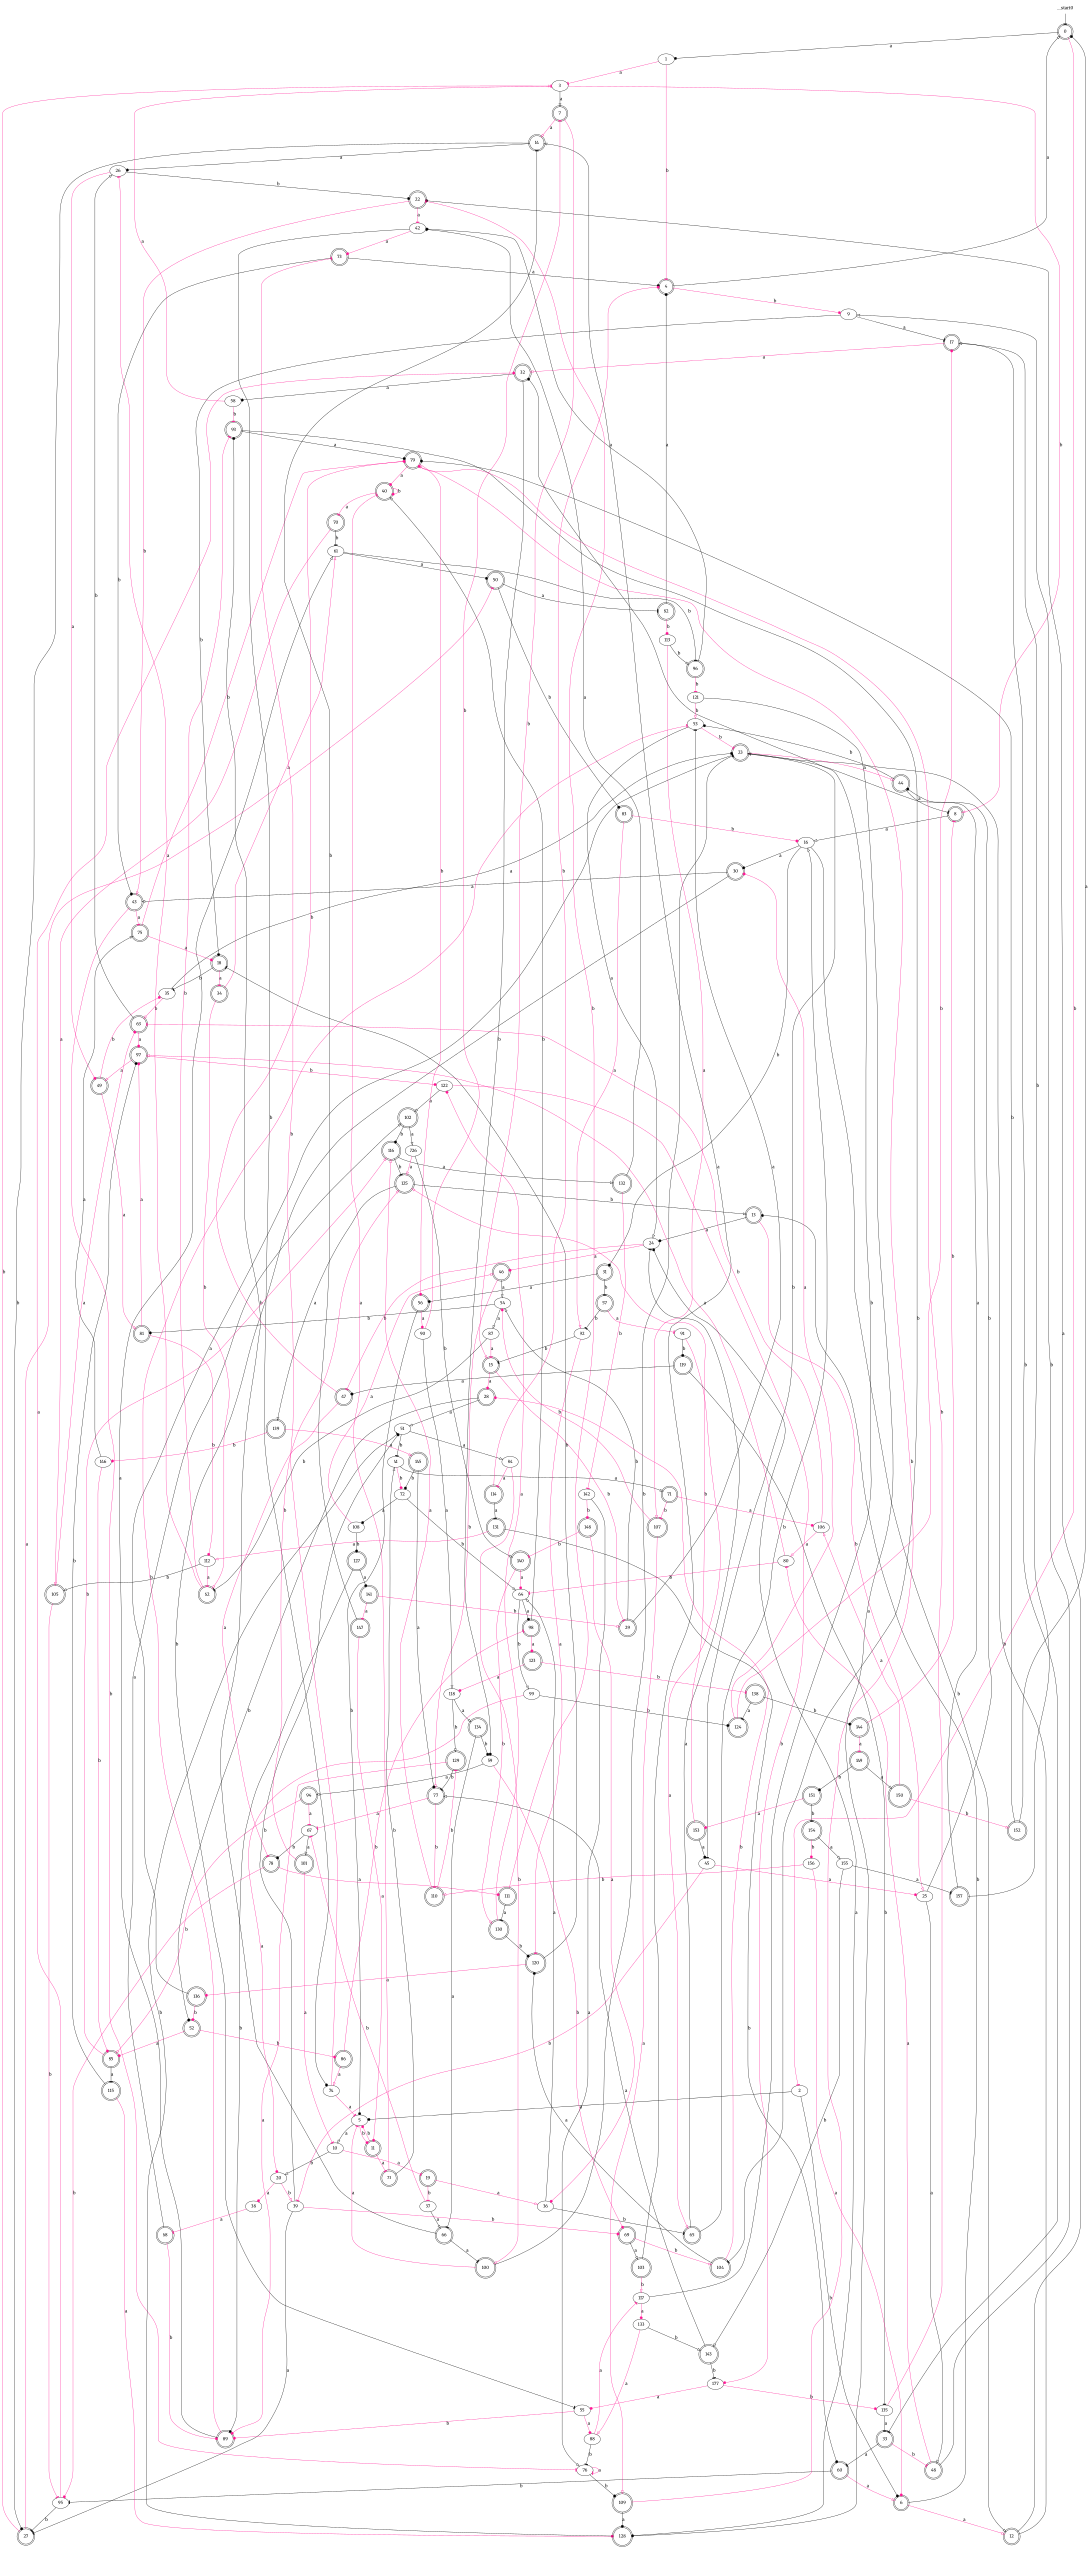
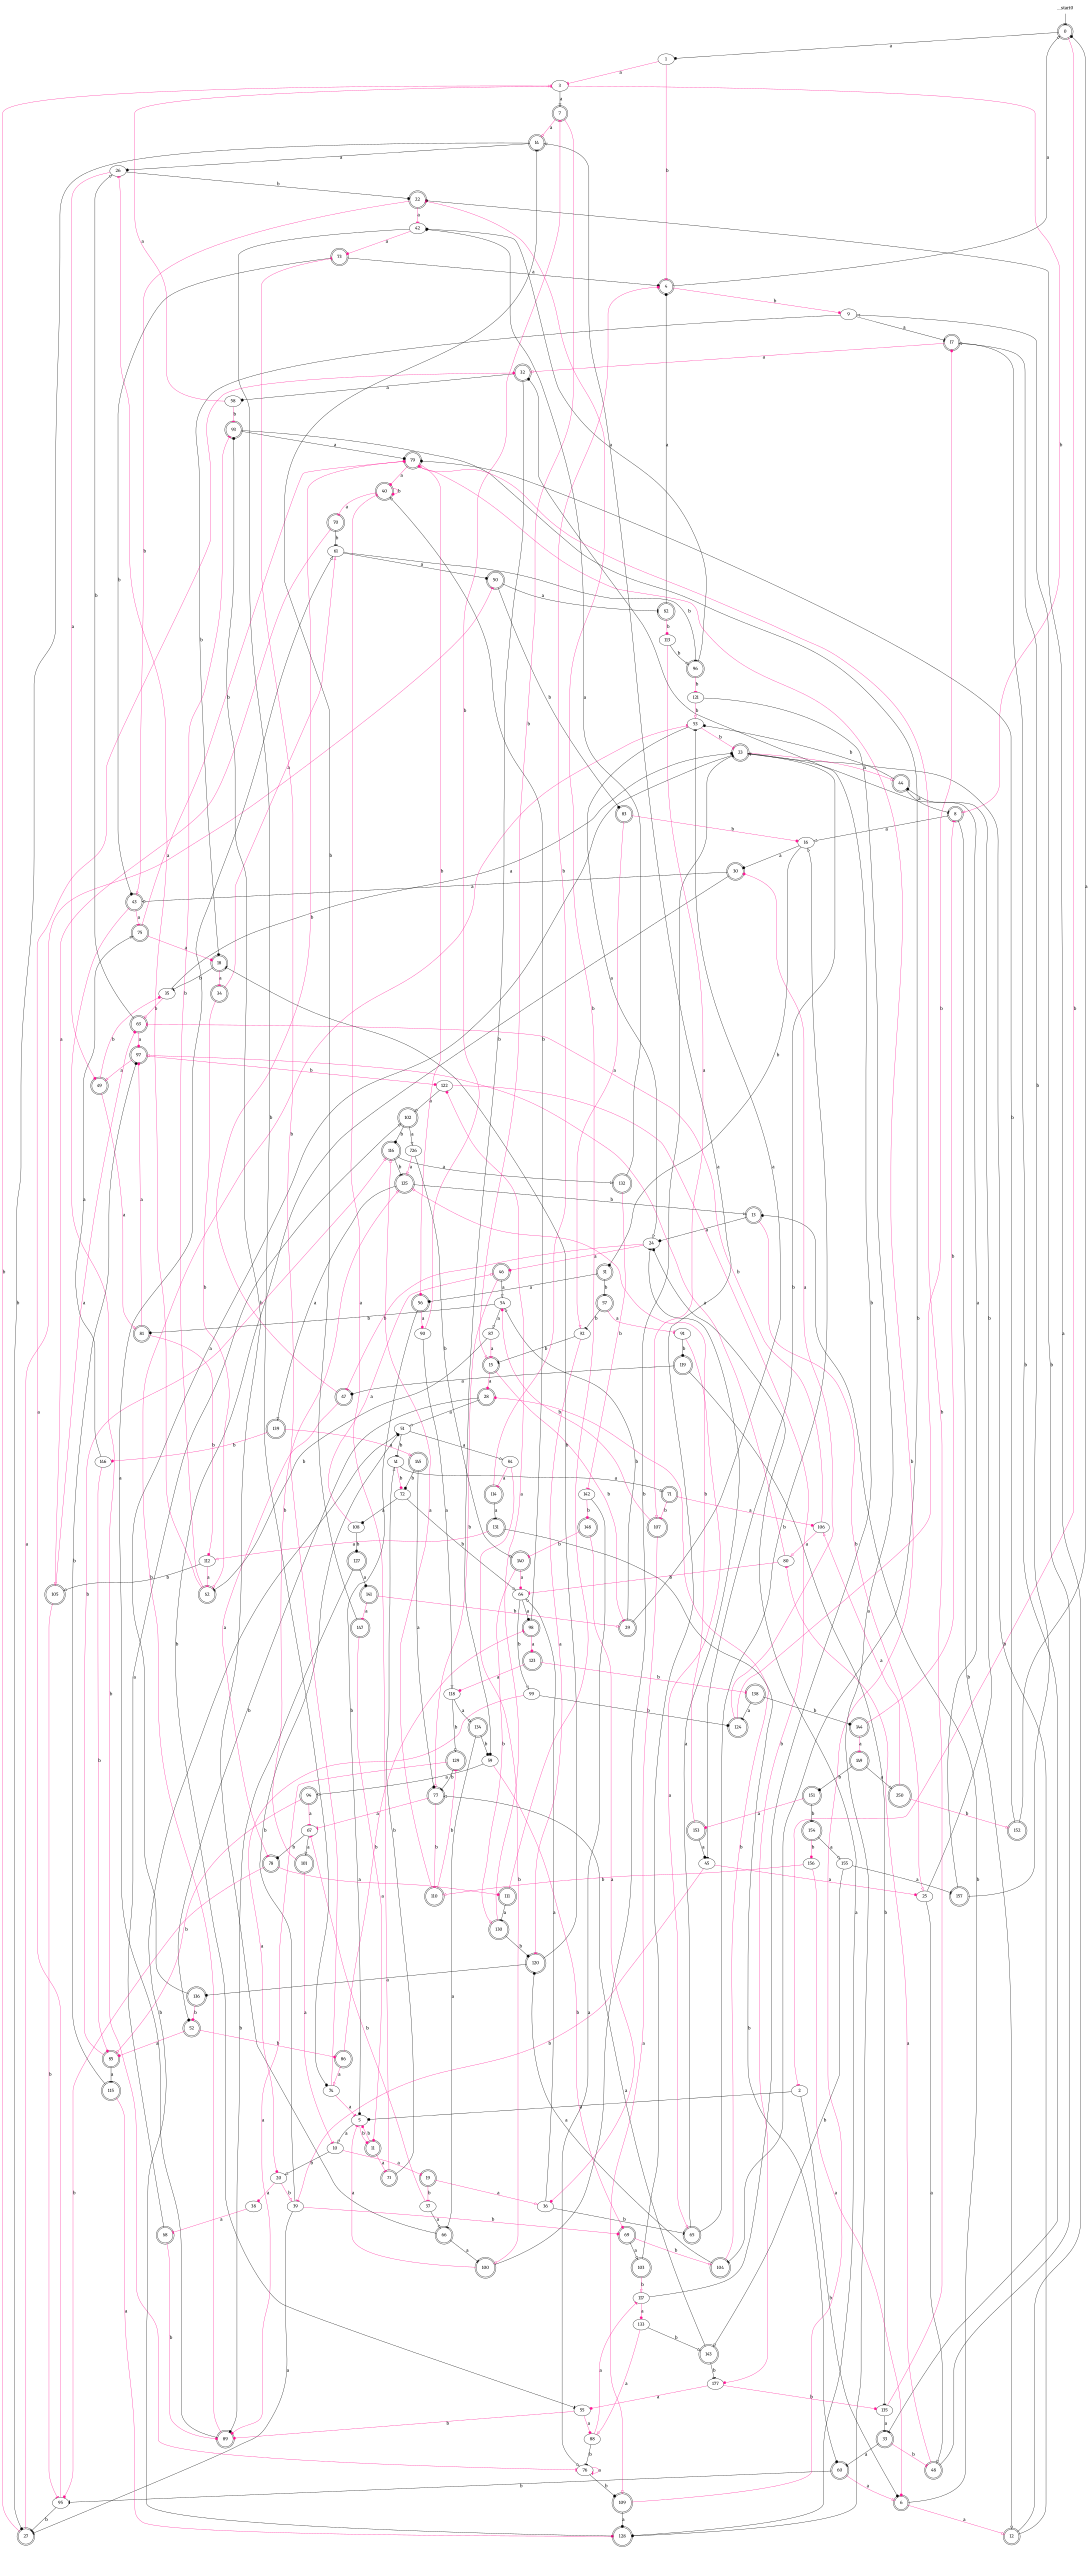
edge "16" -> "12": now "8" -> "12"
node "150": label "150" -> "250"
edge "120" -> "136": color deeppink -> black
